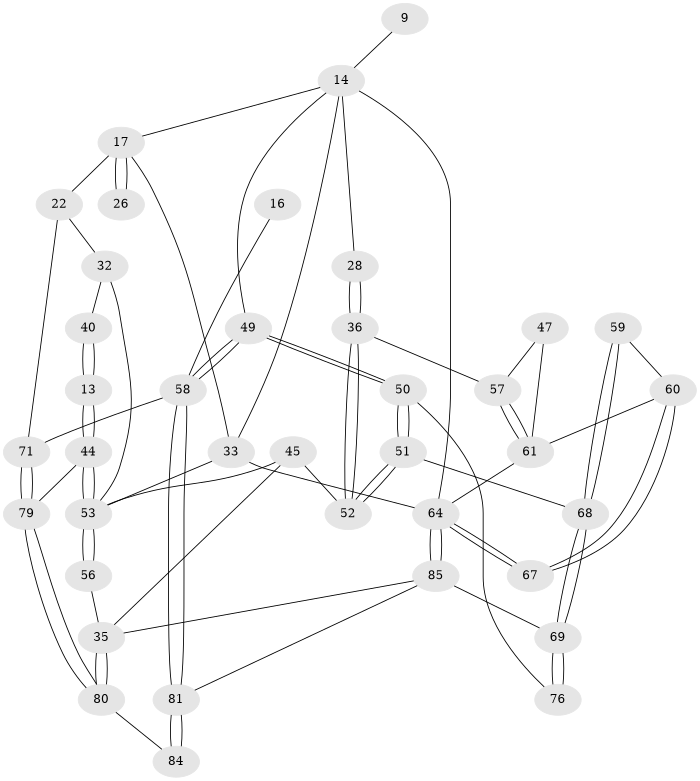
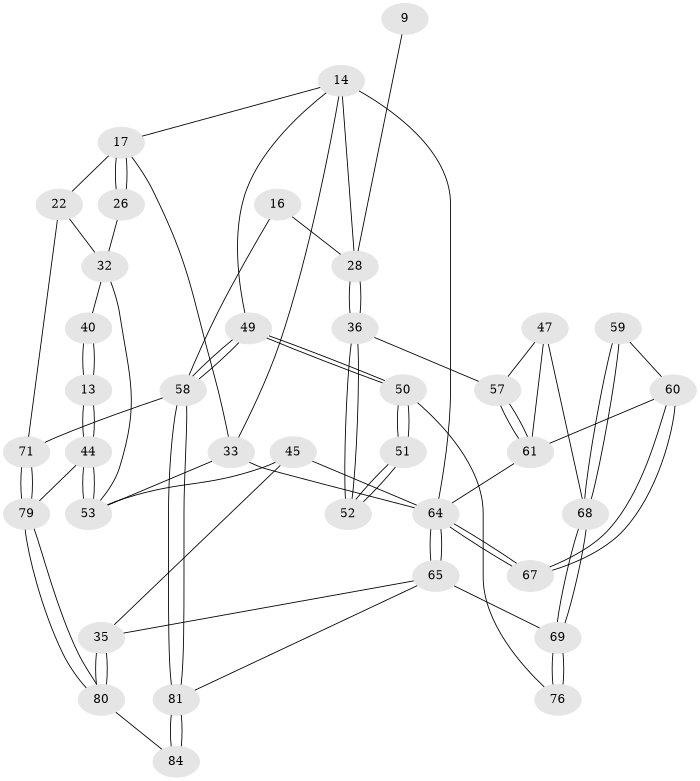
edge "9" -- "14": now "9" -- "28"
edge "26" -- "32": added
edge "16" -- "28": added
edge "45" -- "52": now "45" -- "64"
edge "51" -- "68": now "47" -- "68"
node "56": removed
node "85": label "85" -> "65"
